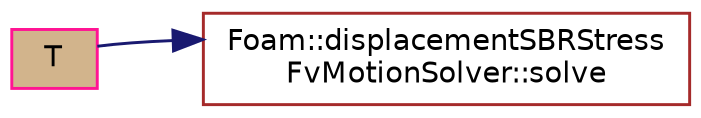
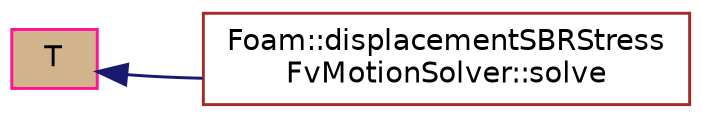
edge "T" -> "Foam::displacementSBRStress FvMotionSolver::solve": reversed
